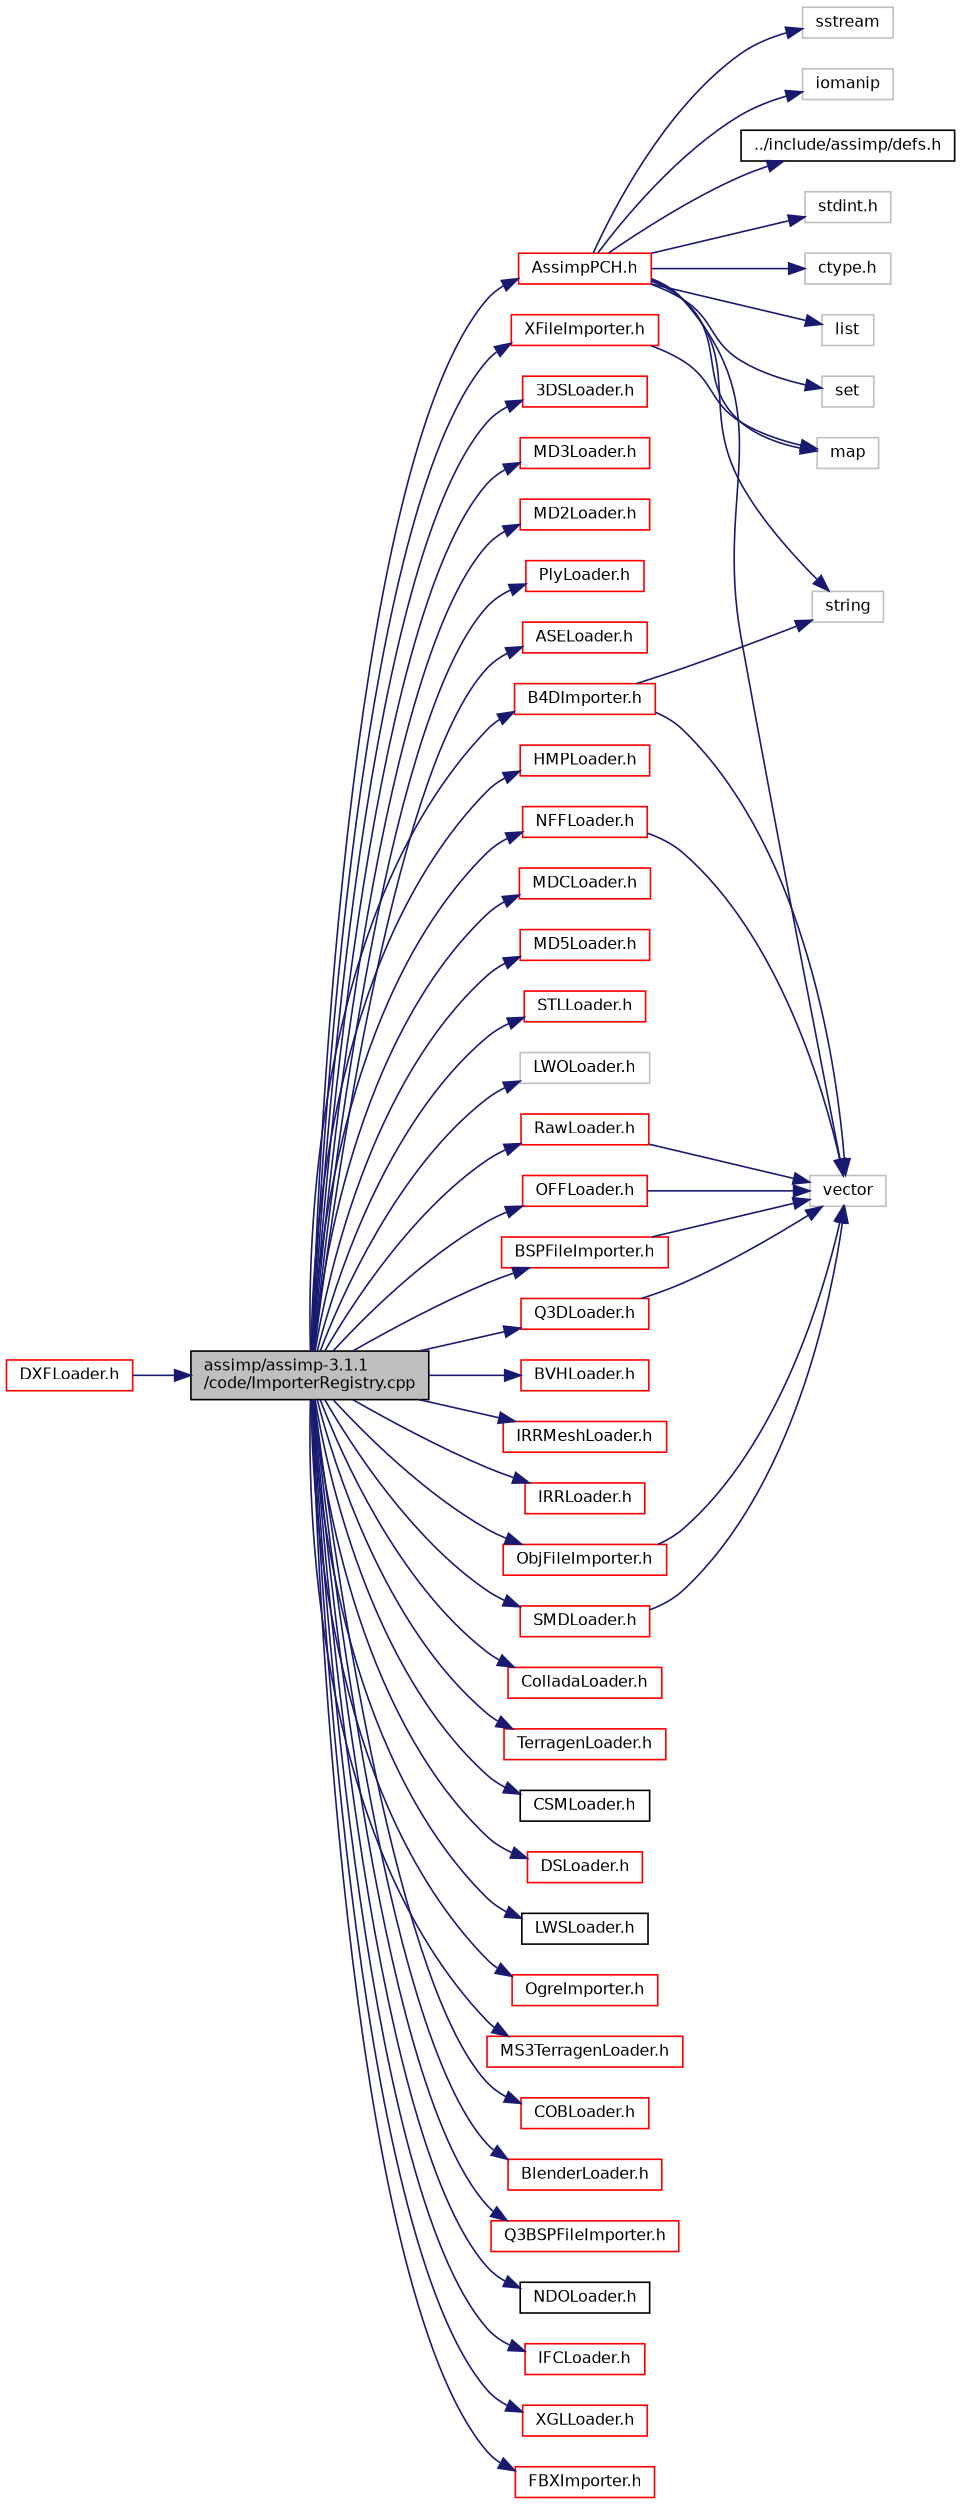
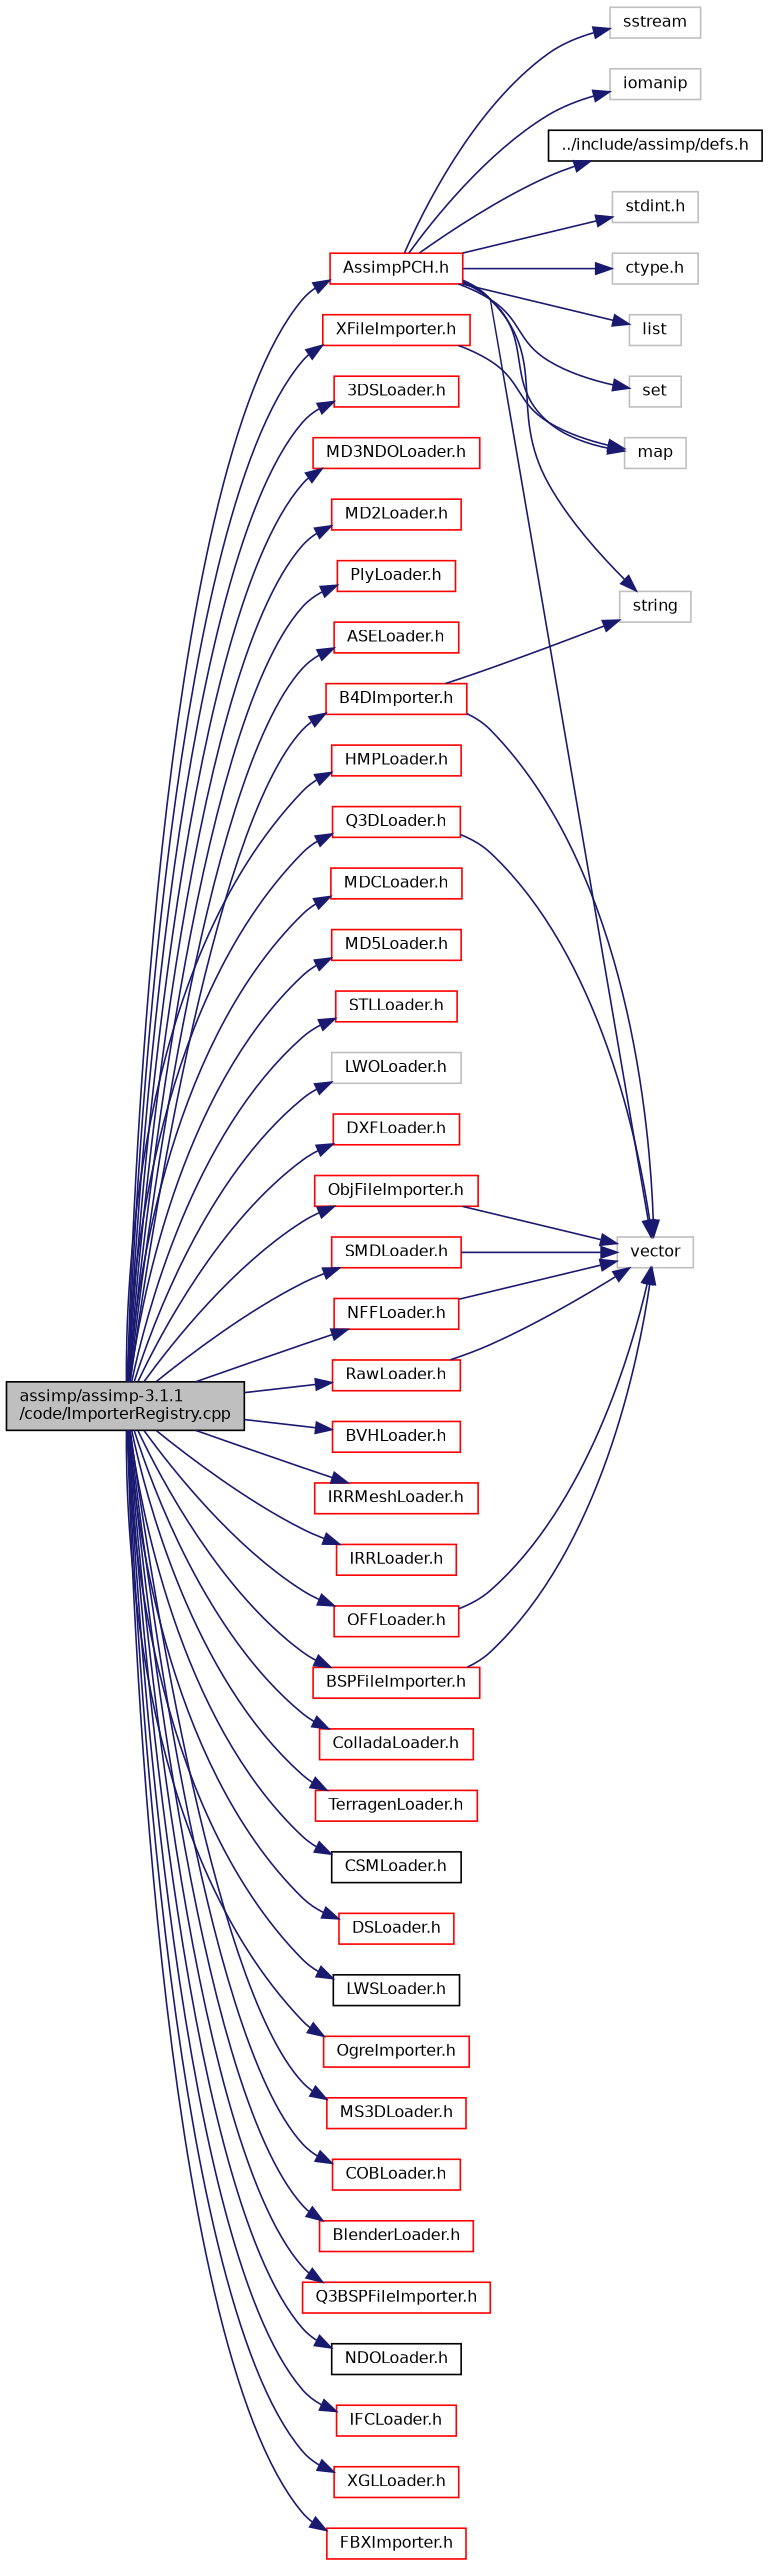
node "MD3Loader.h": label "MD3Loader.h" -> "MD3NDOLoader.h"
edge "DXFLoader.h" -> "assimp/assimp-3.1.1 /code/ImporterRegistry.cpp": reversed
node "MS3TerragenLoader.h": label "MS3TerragenLoader.h" -> "MS3DLoader.h"
